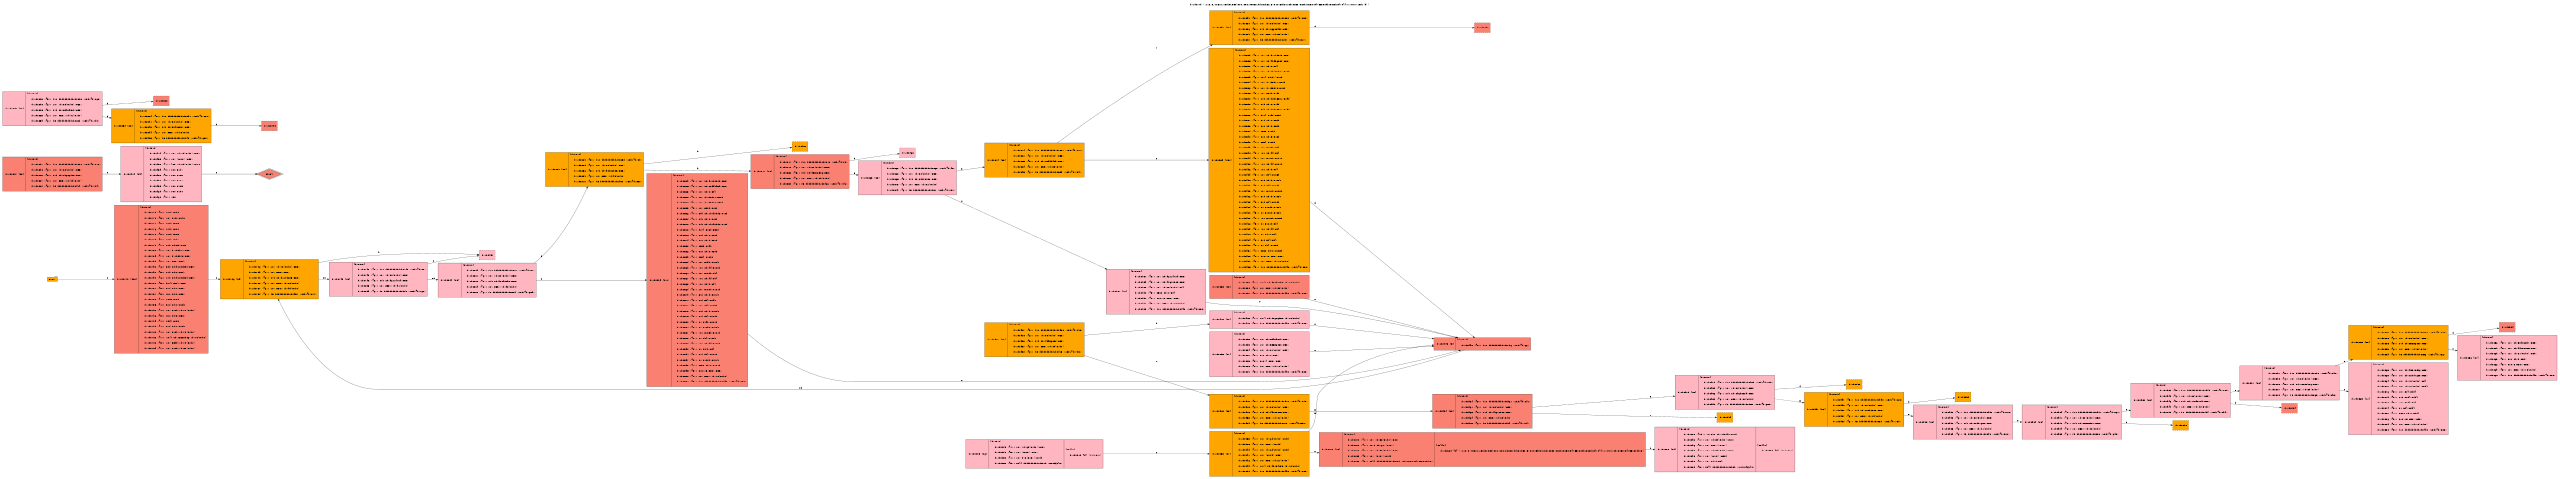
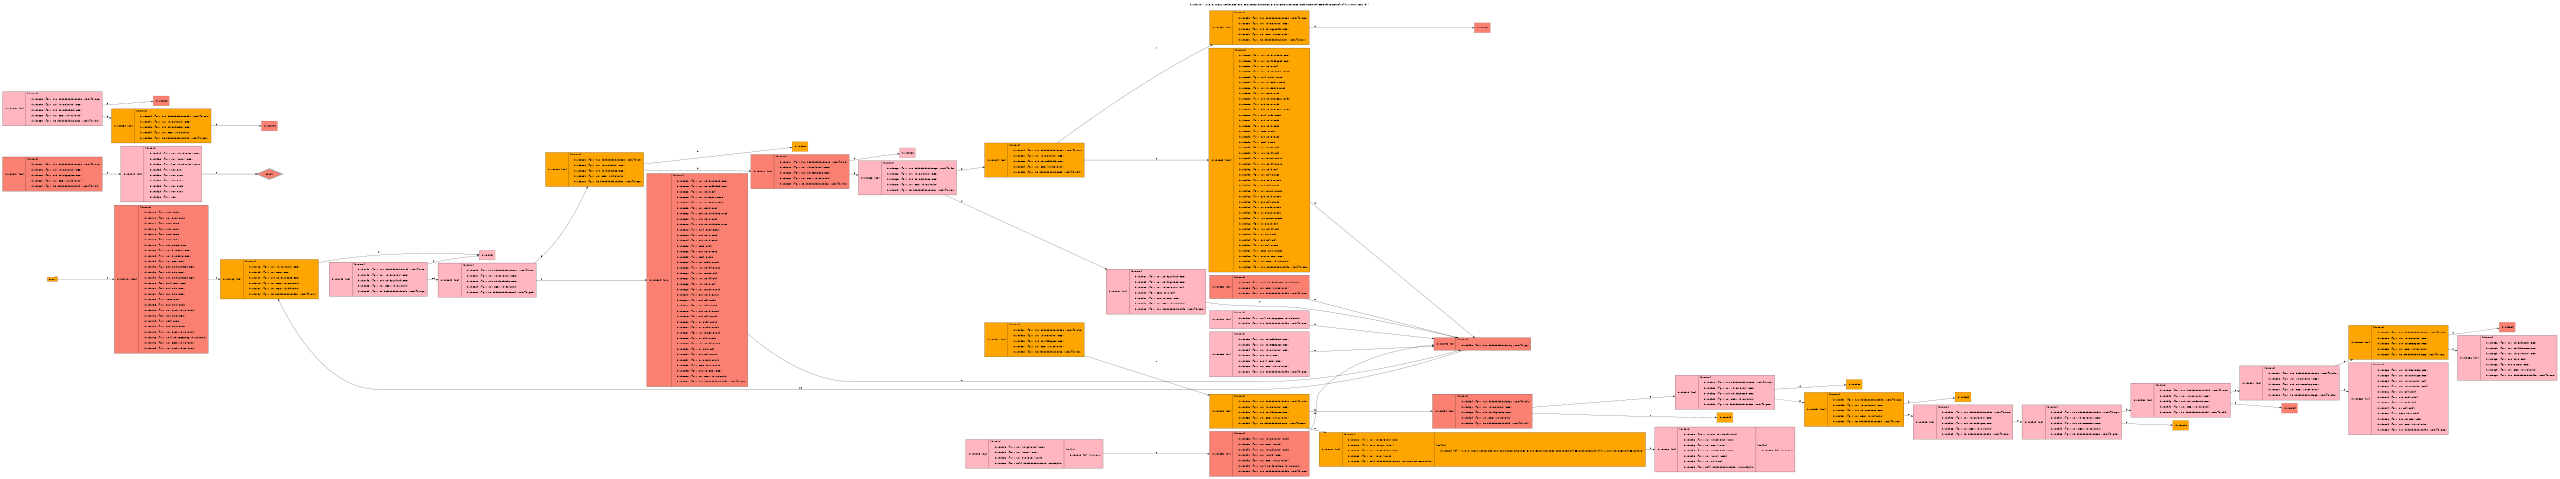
edge "0x4017d6 [29]" -> "0x4017f3 [28]": removed, label "11"
edge "0x401927 [28]" -> "0x401f43 [12]": removed, label "1"
node "0x401c71 [23]": fillcolor salmon -> orange
edge "0x401bea [27]" -> "0x401c71 [23]": now "0x401943 [28]" -> "0x401c71 [23]"
node "0x401bea [27]": fillcolor orange -> salmon
